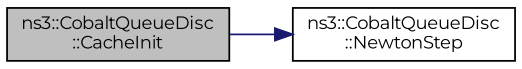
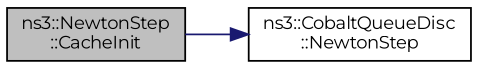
node "ns3::CobaltQueueDisc ::CacheInit": label "ns3::CobaltQueueDisc ::CacheInit" -> "ns3::NewtonStep ::CacheInit"
